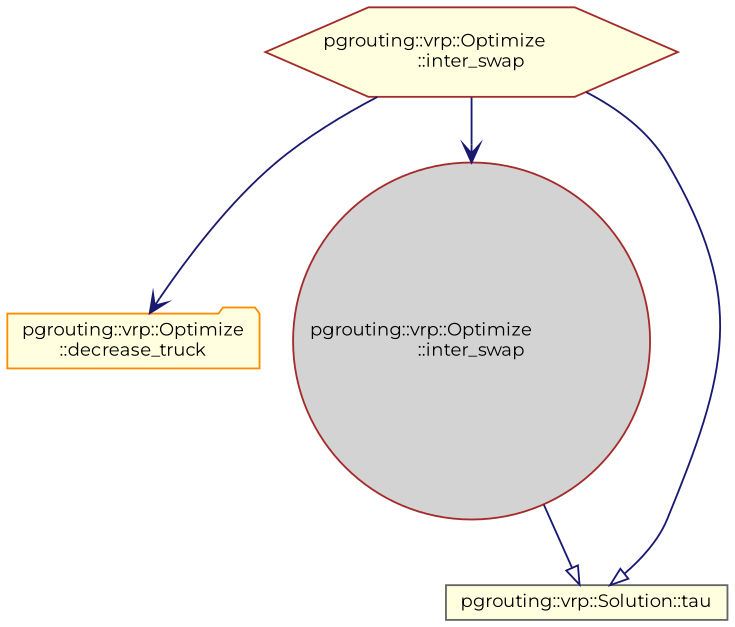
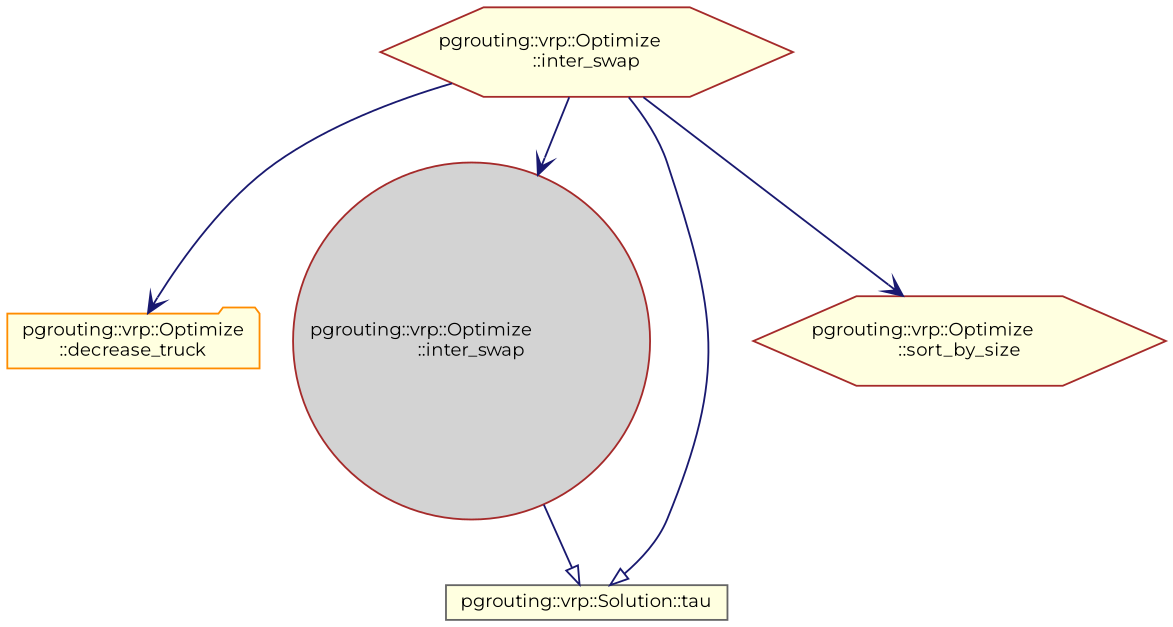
node "pgrouting::vrp::Optimize ::sort_by_size": added
